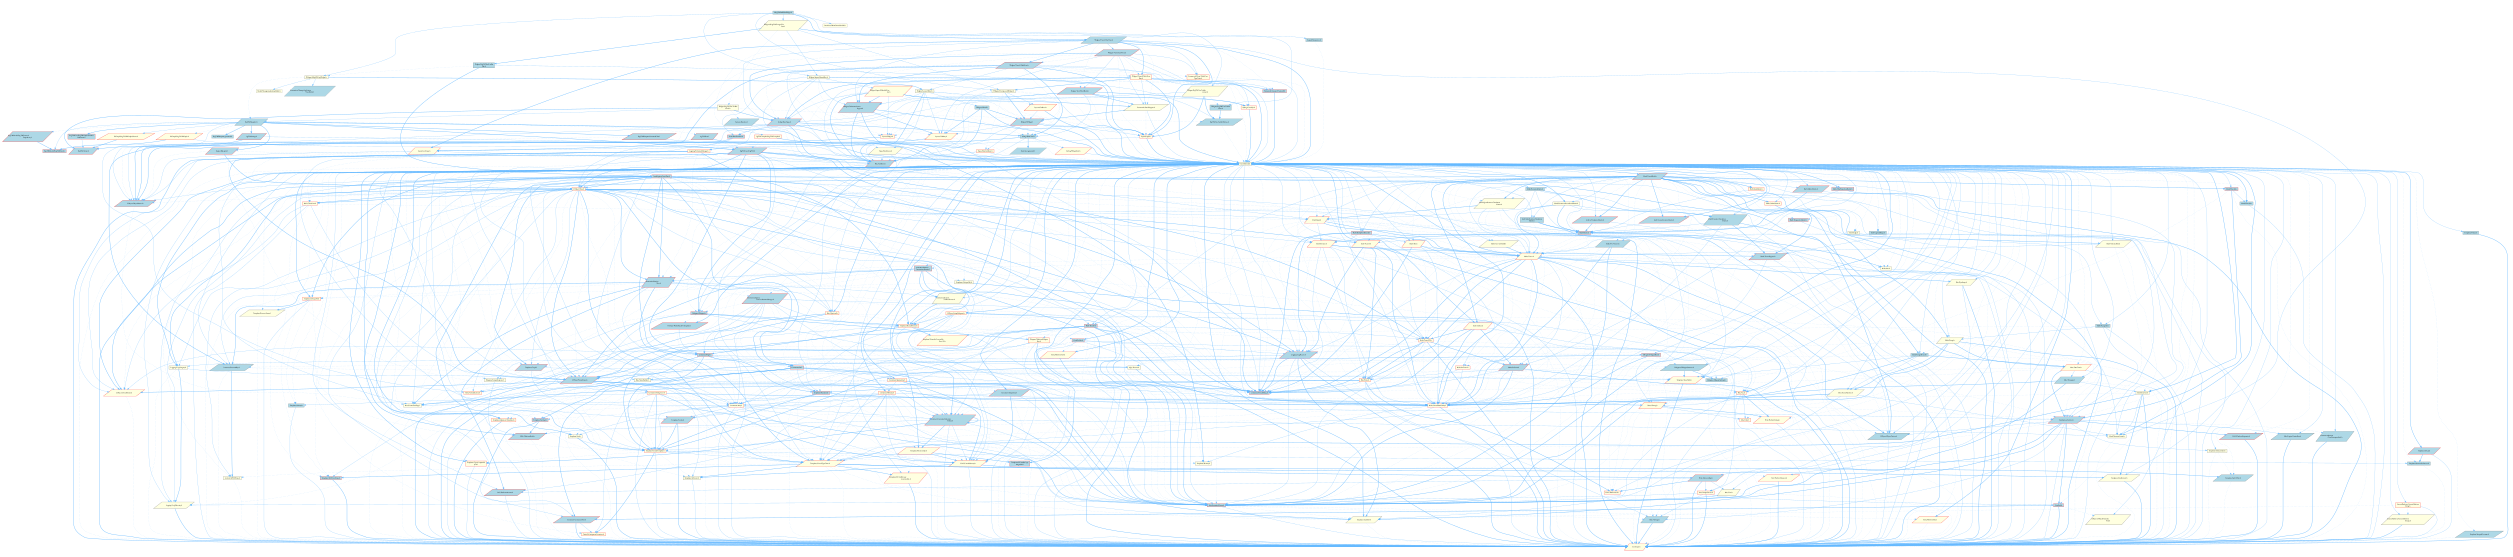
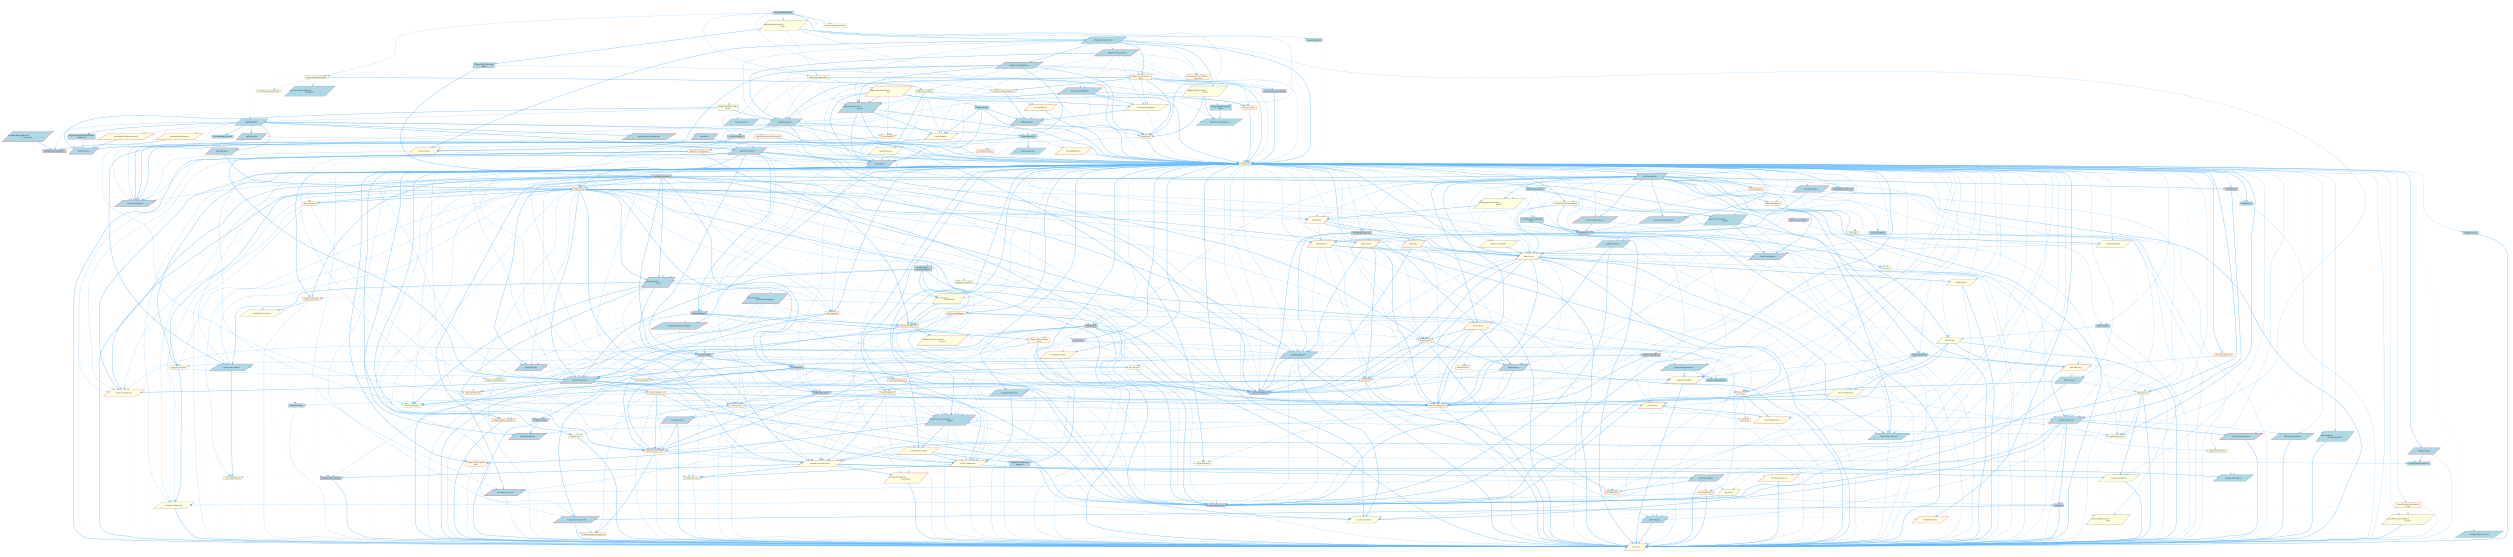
node "Misc/AutomationEvent.h": added
